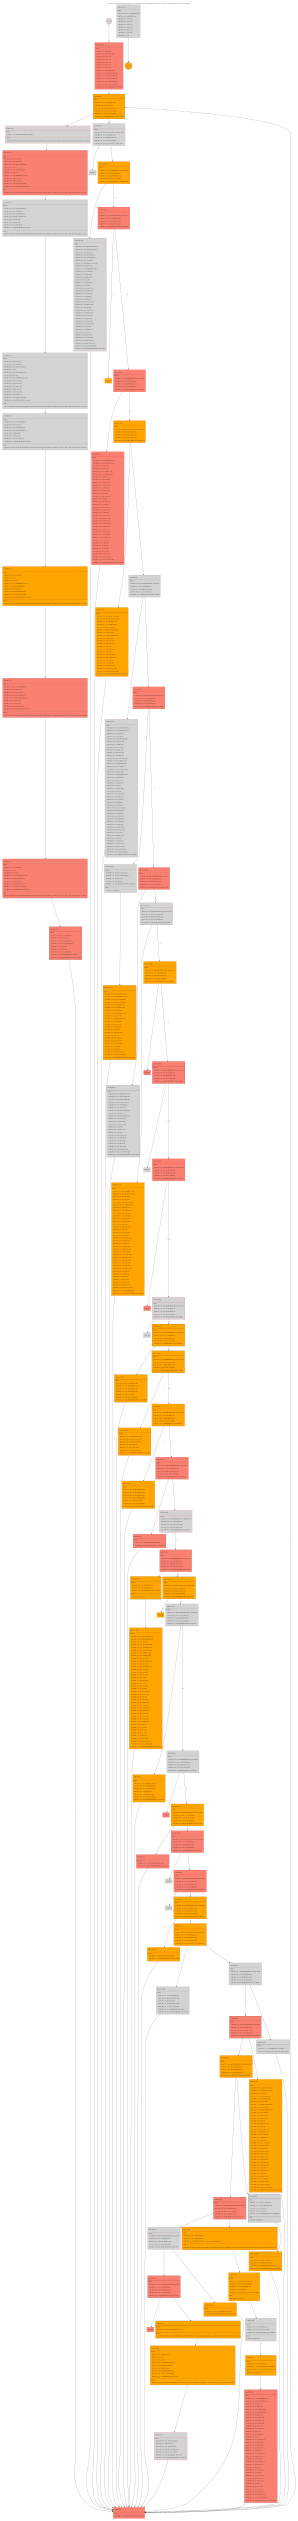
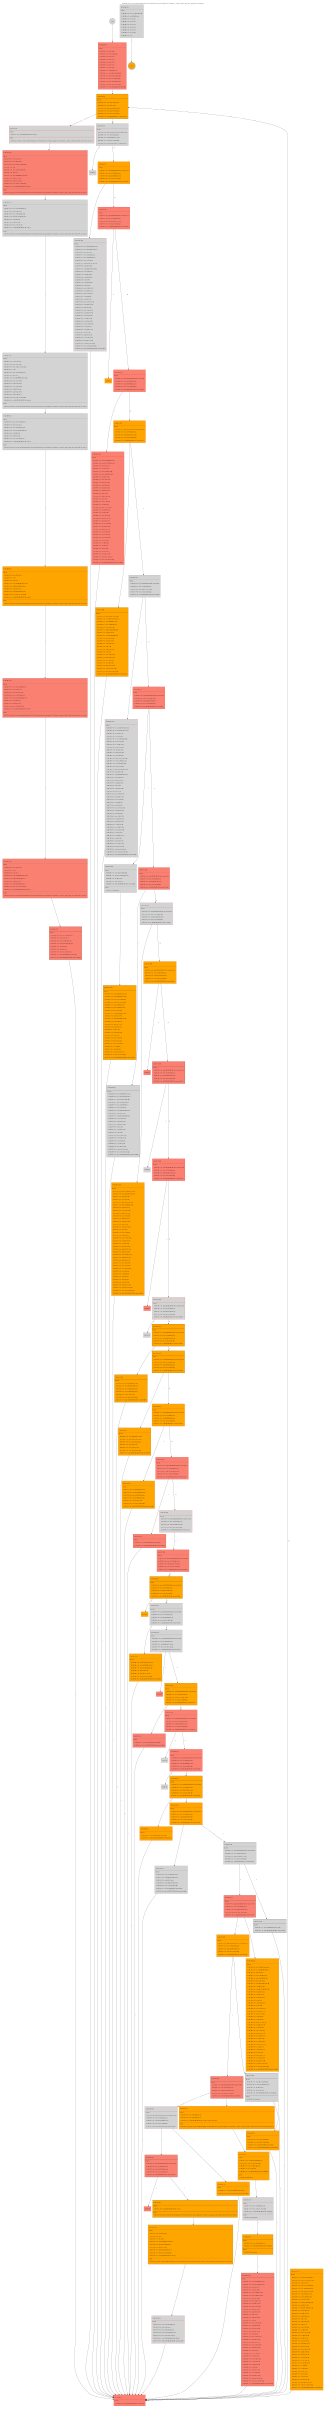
node "0x401a24 [13]": removed
